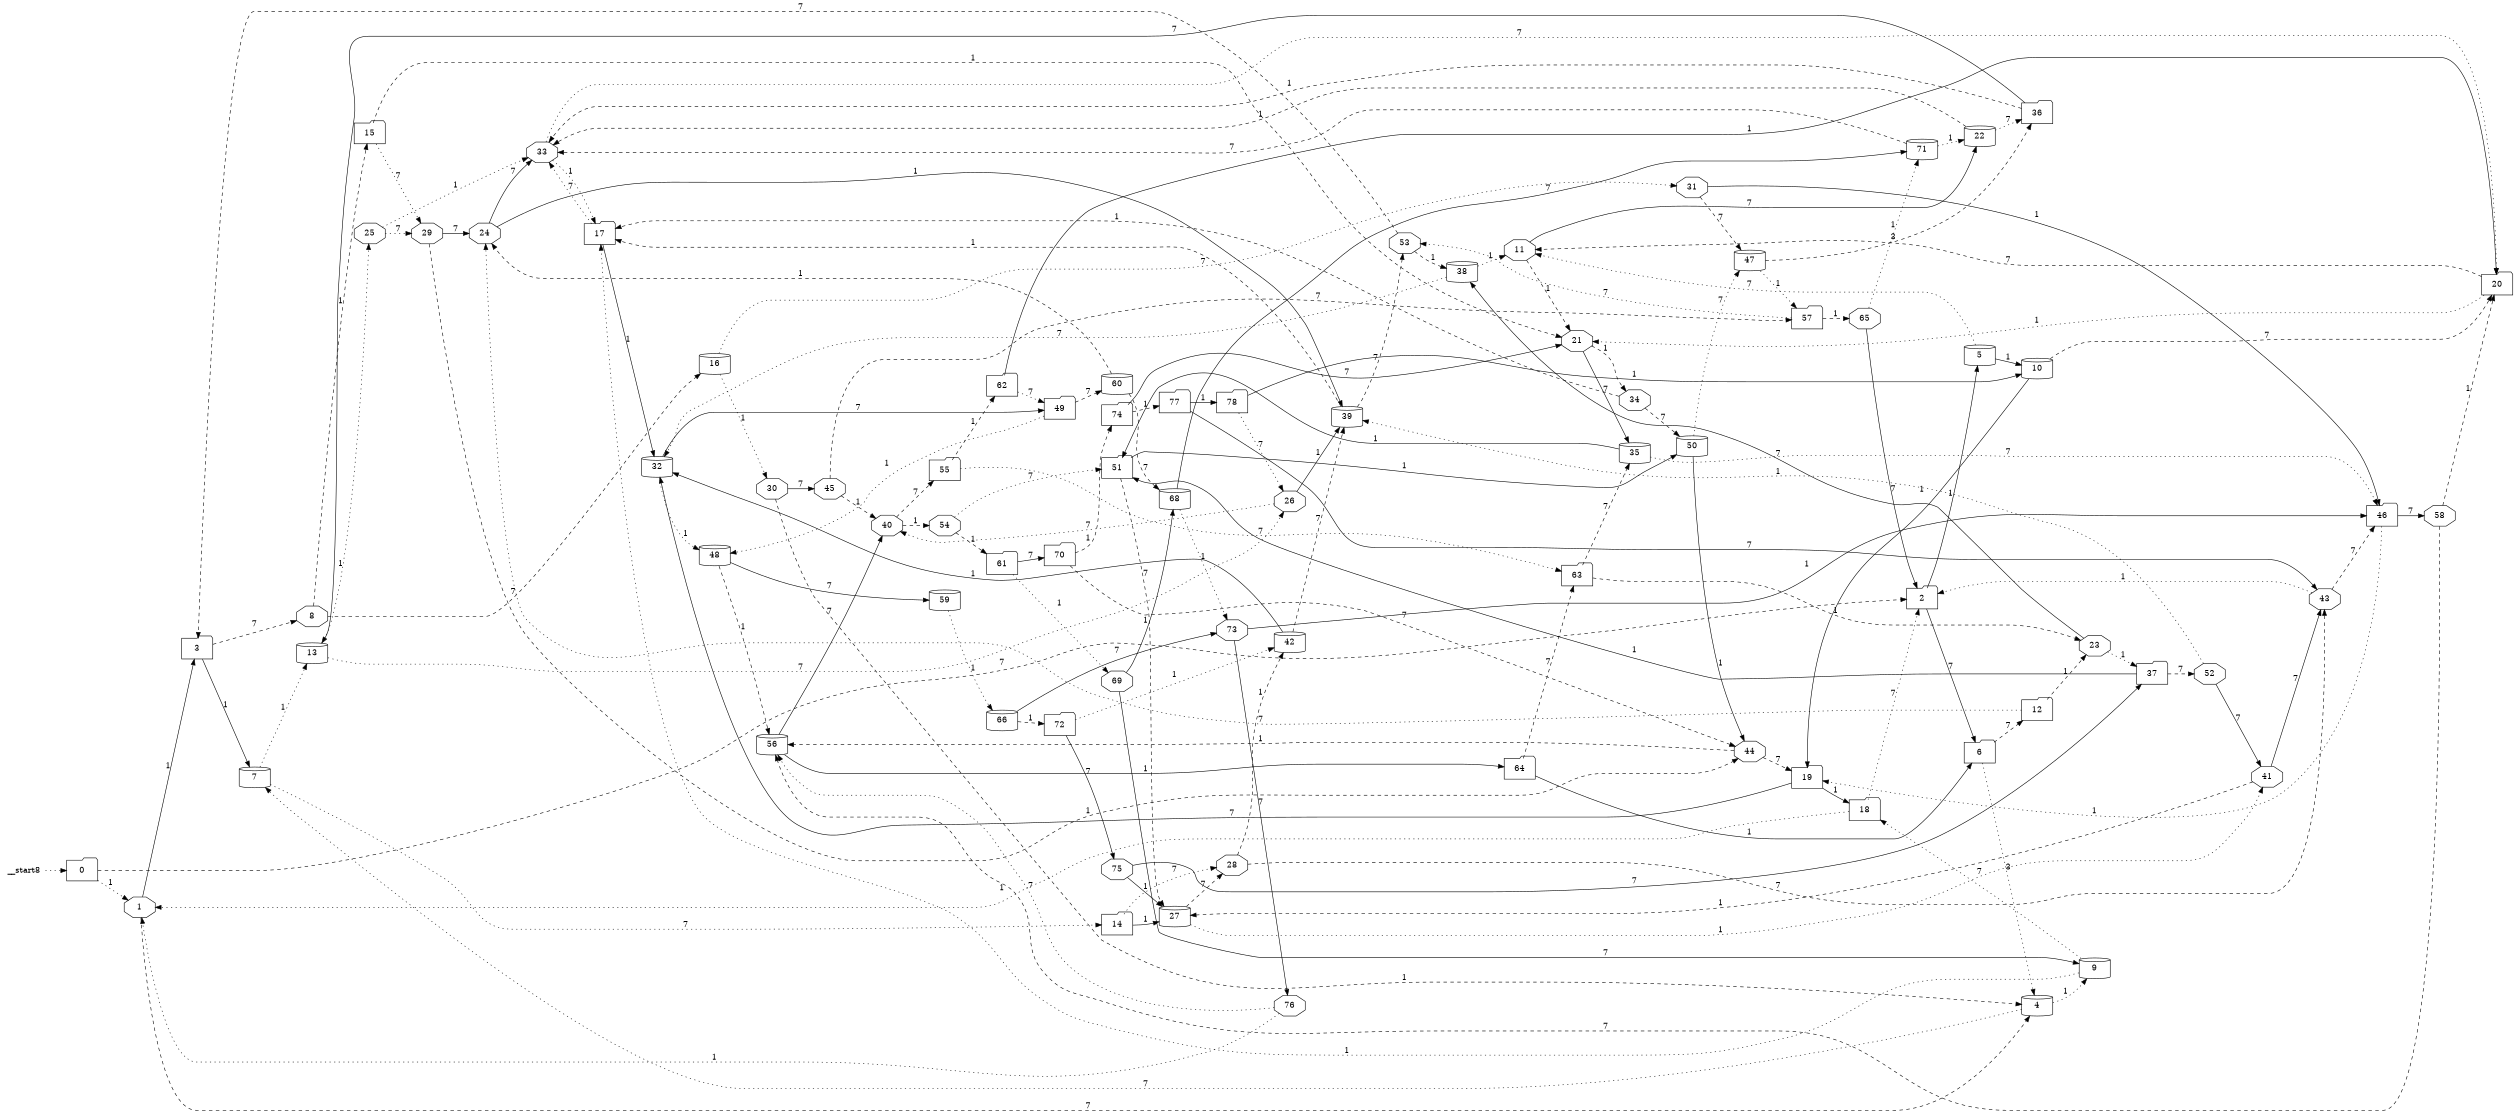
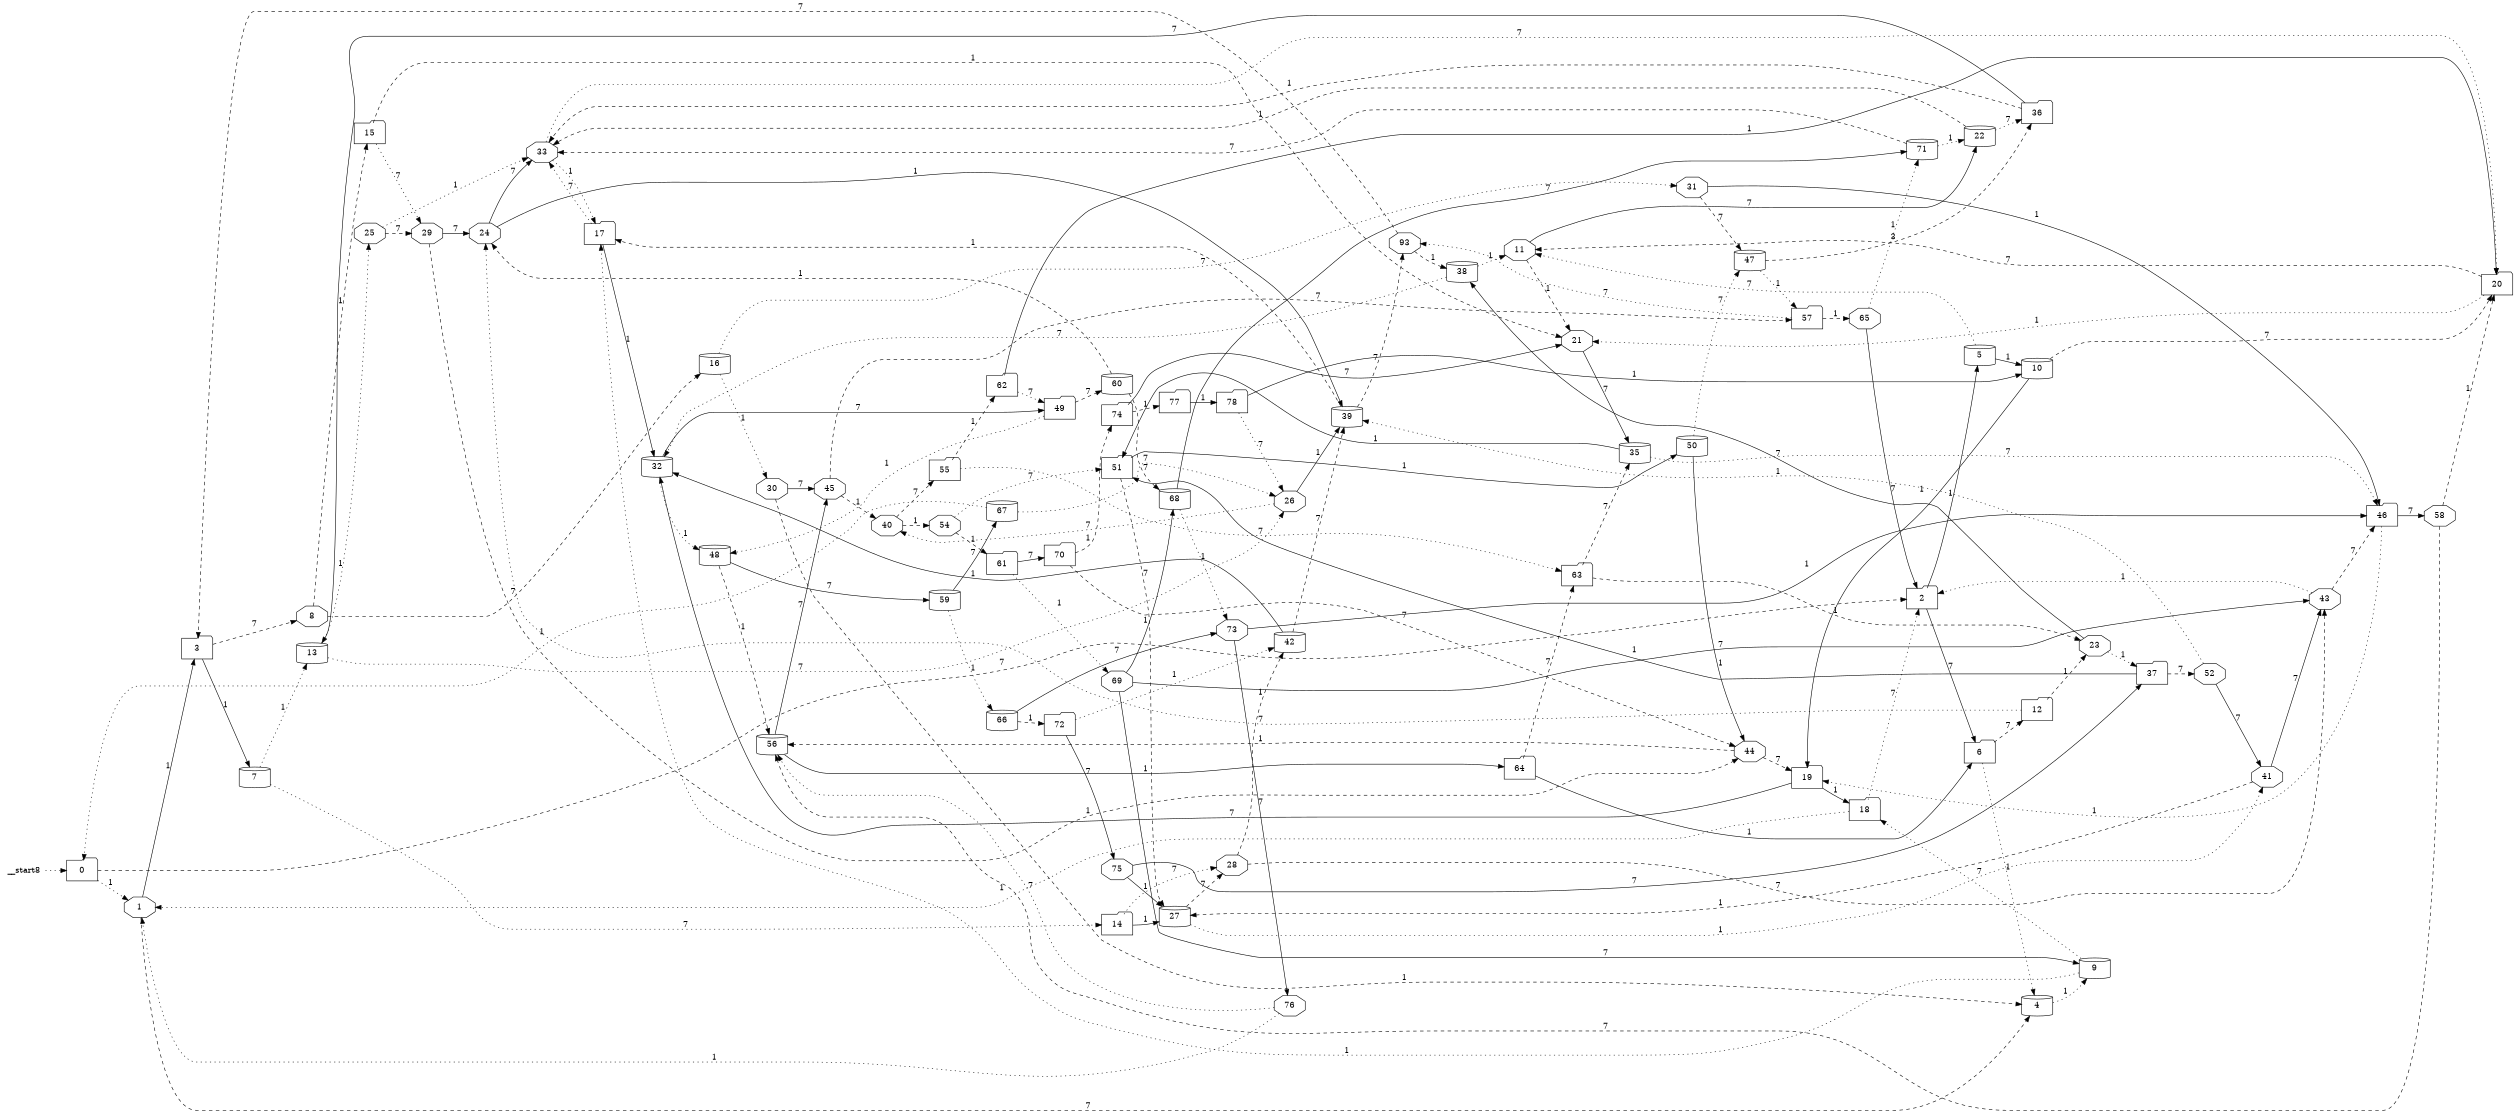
edge "25" -> "29": style dotted -> dashed
node "53": label "53" -> "93"
node "34": removed
node "67": added
edge "77" -> "43": now "69" -> "43"
edge "56" -> "40": now "56" -> "45"
edge "6" -> "4": label "3" -> "1"
edge "4" -> "7": removed, label "7"
